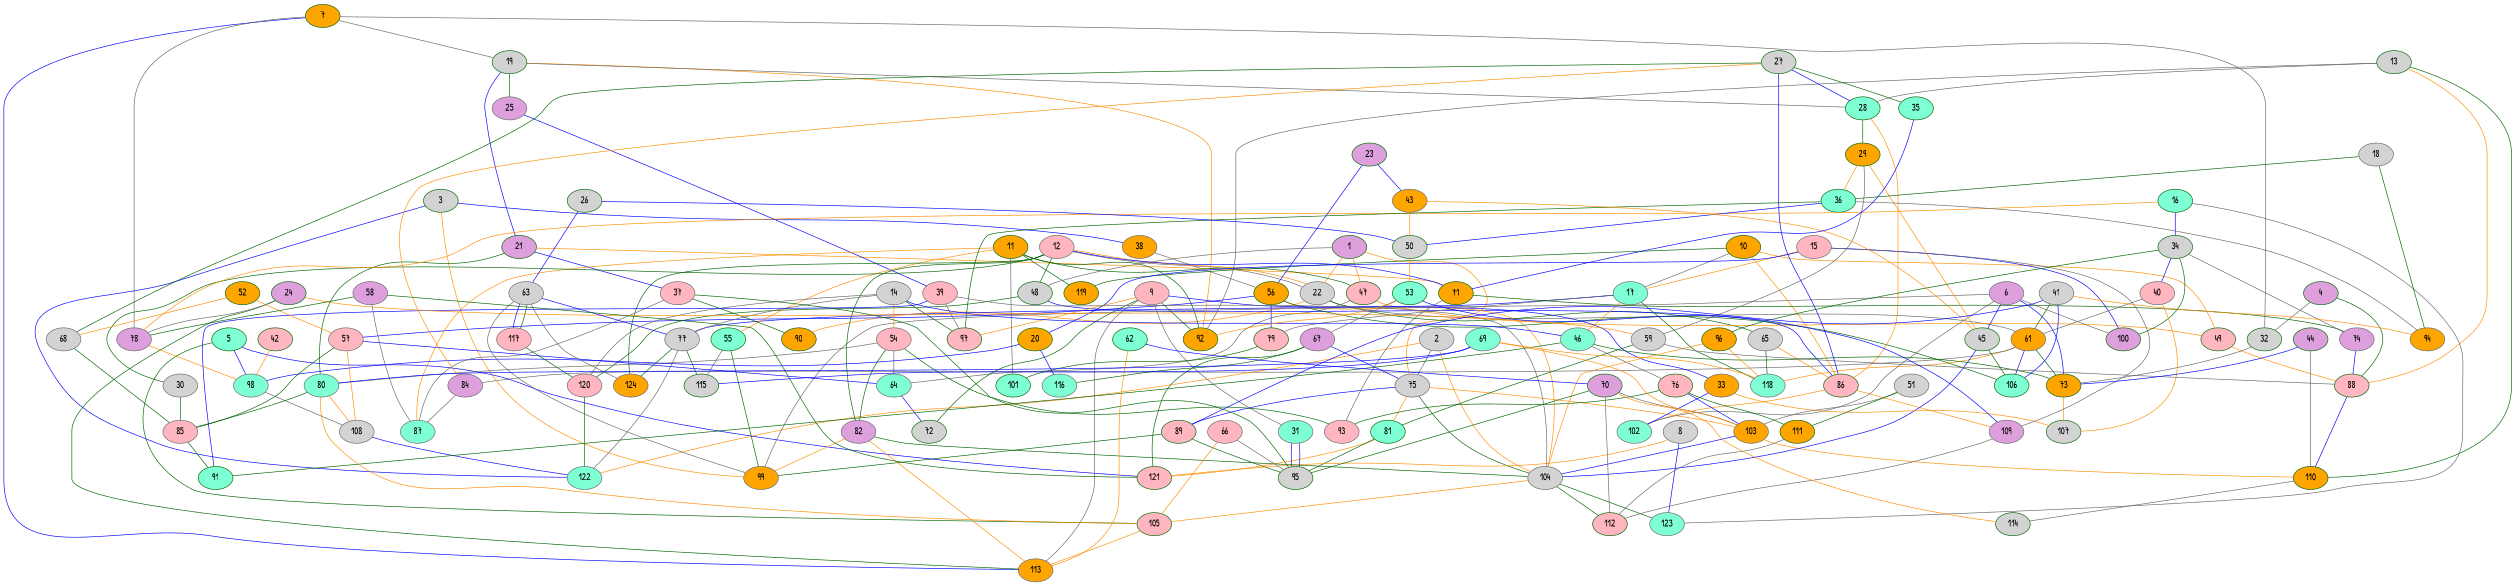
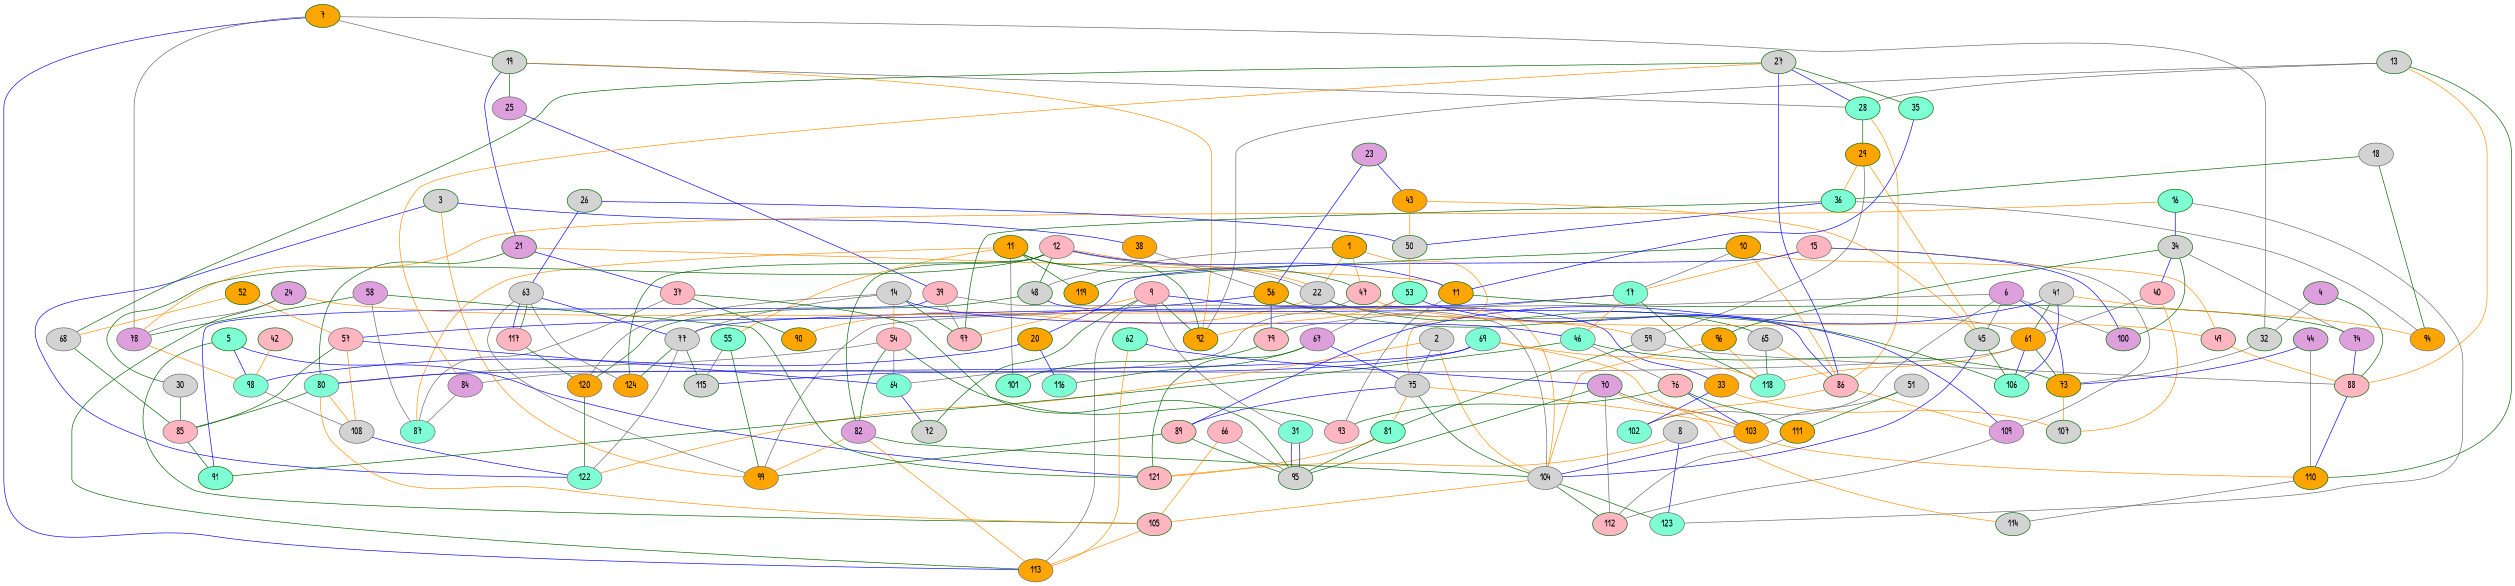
node "1": fillcolor plum -> orange
edge "6" -- "45": color blue -> gray40
node "120": fillcolor lightpink -> orange
